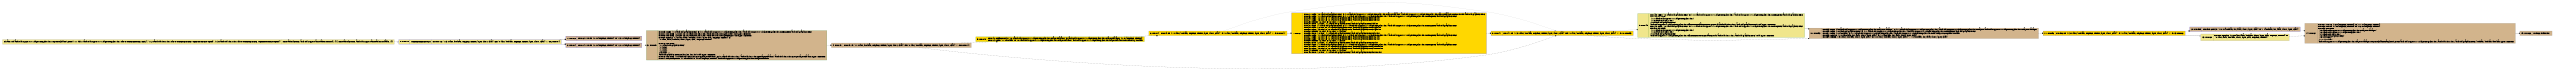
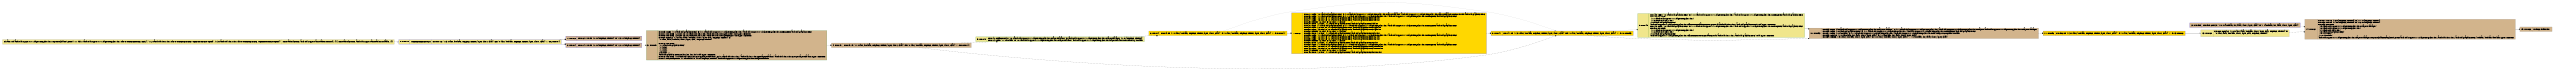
edge "11: 0x005c" -> "12: 0x005e": removed
node "5: 0x001b": fillcolor gold -> khaki
